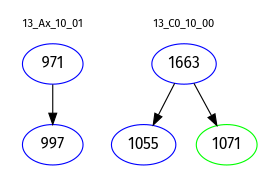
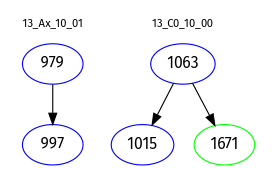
node "971": label "971" -> "979"
node "1663": label "1663" -> "1063"
node "1055": label "1055" -> "1015"
node "1071": label "1071" -> "1671"
